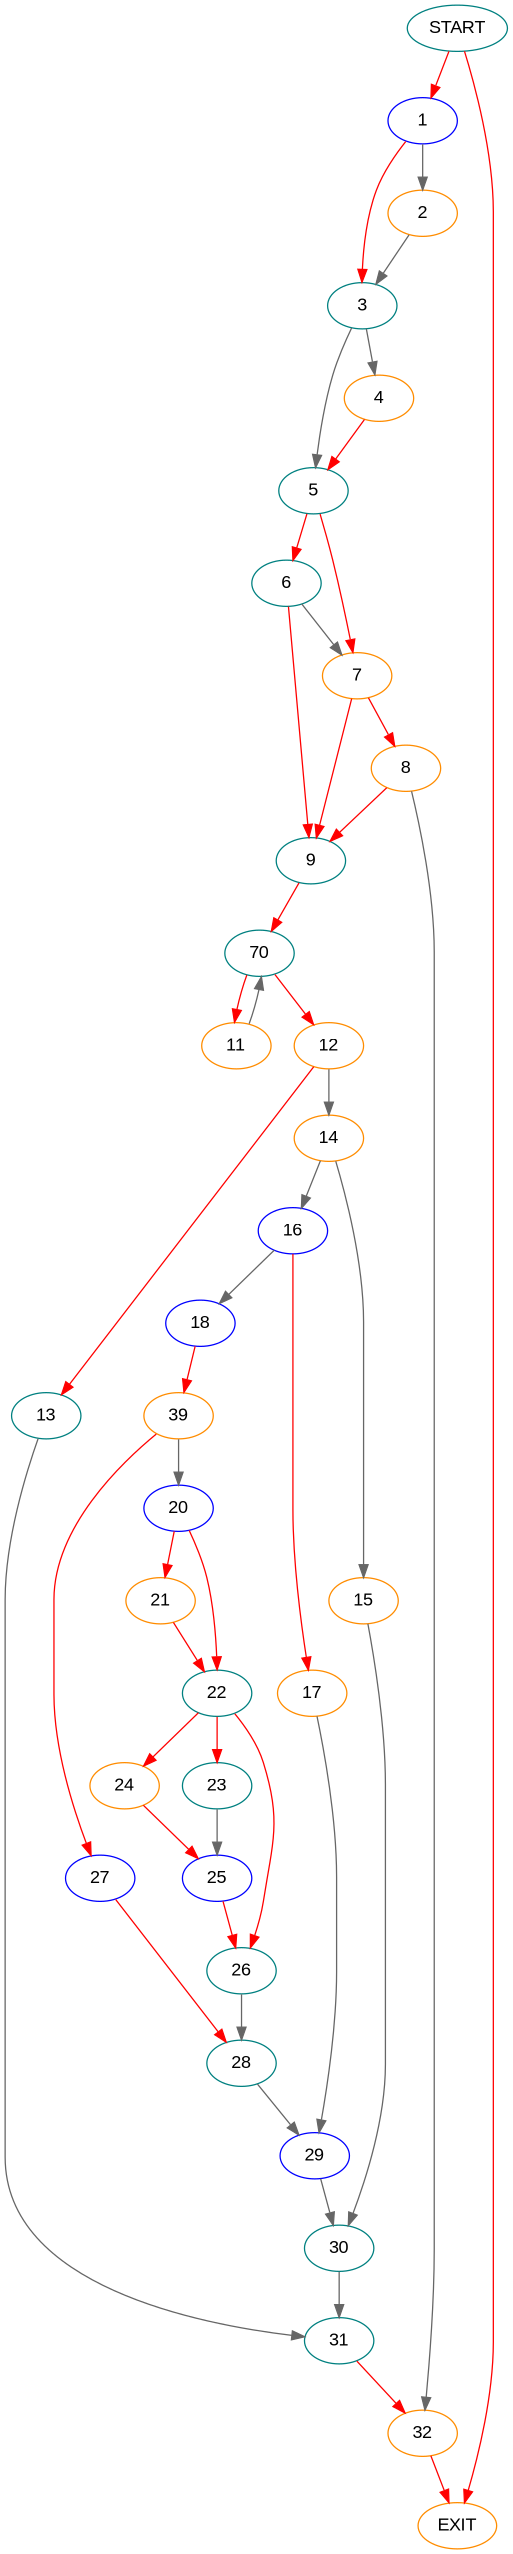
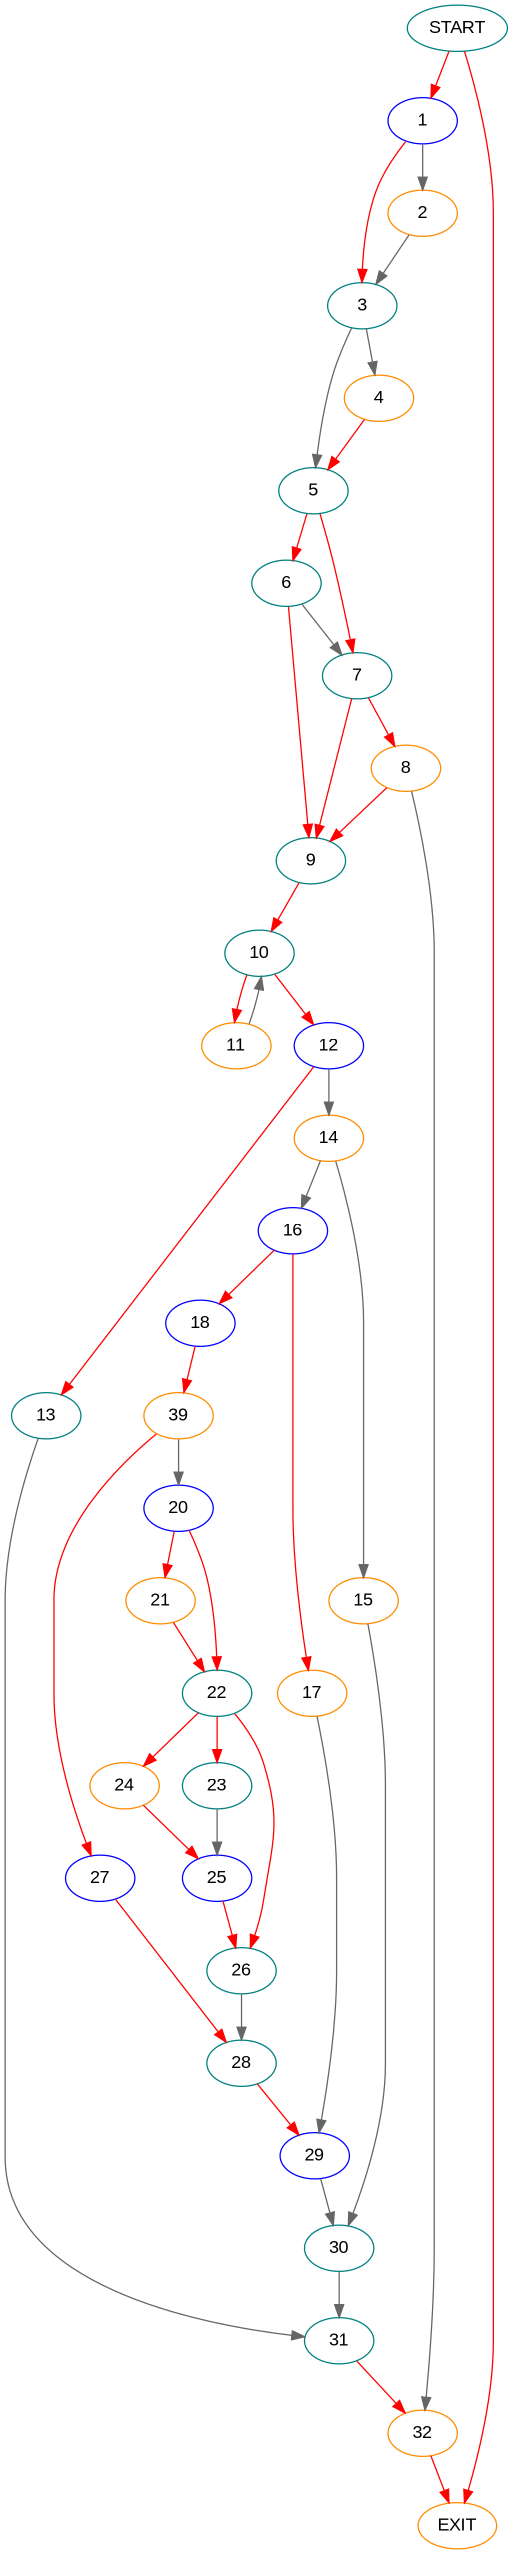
node "7": color darkorange -> teal
node "70": label "70" -> "10"
node "12": color darkorange -> blue
edge "16" -> "18": color gray40 -> red
edge "28" -> "29": color gray40 -> red
